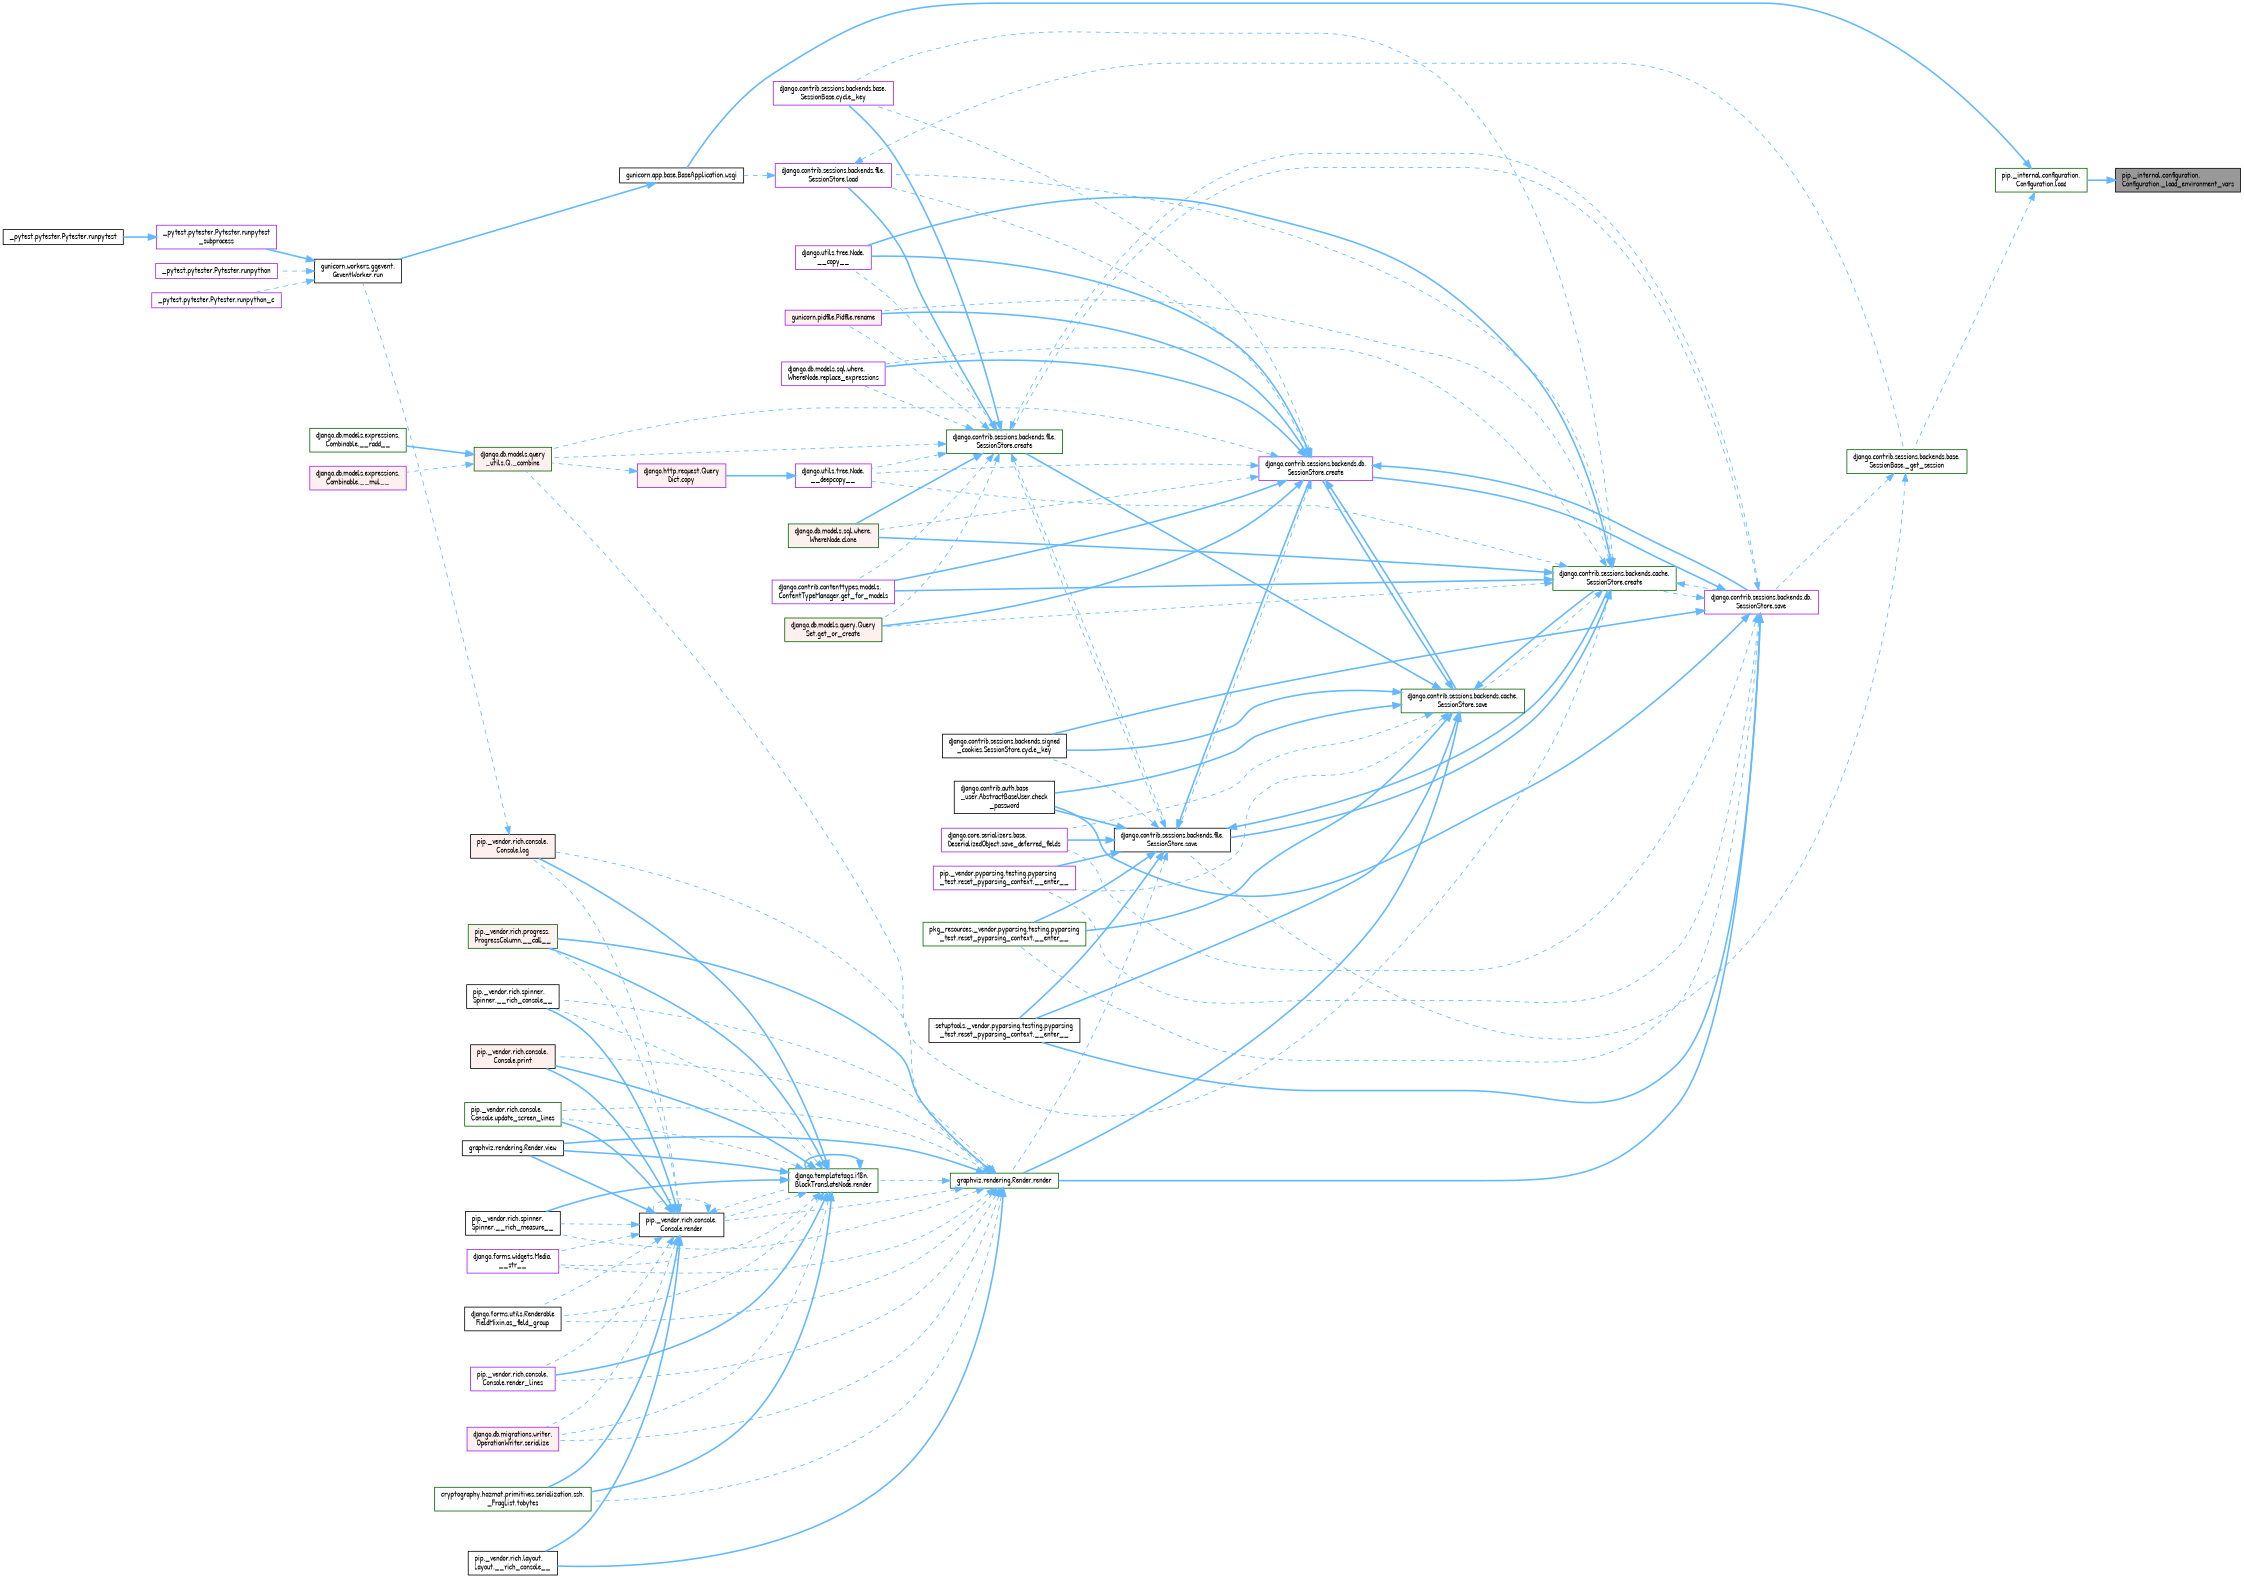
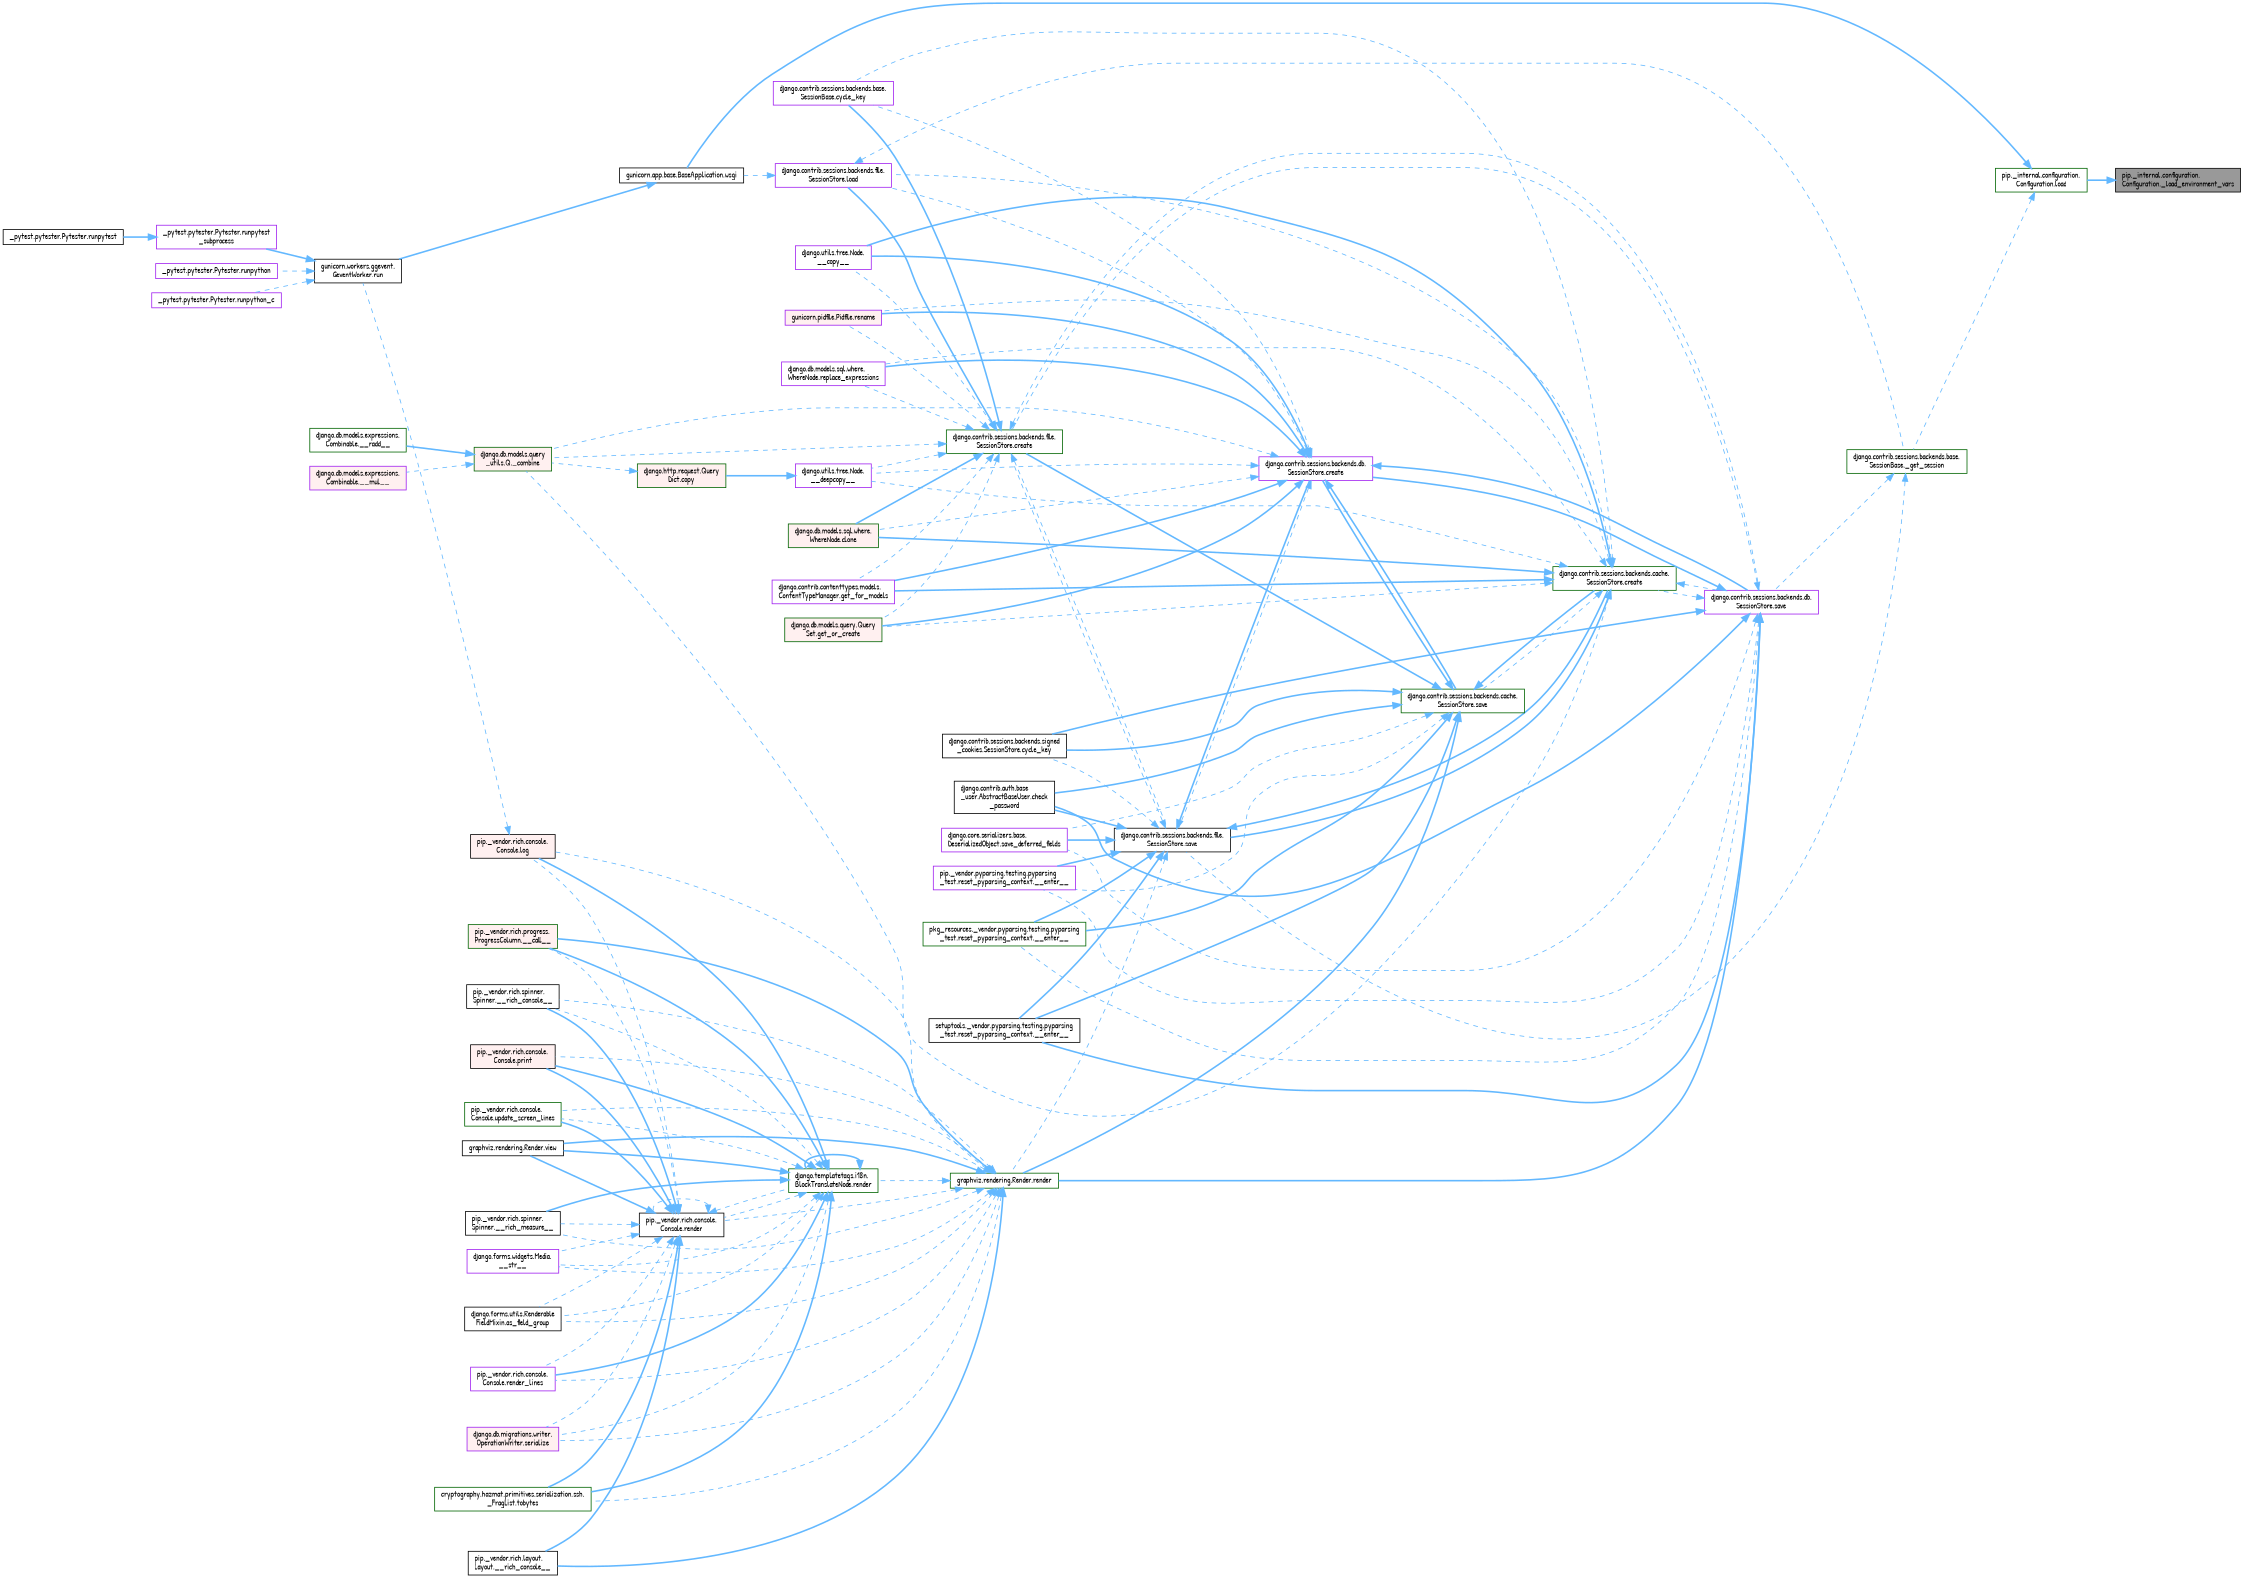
node "django.http.request.Query Dict.copy": color purple -> darkgreen
